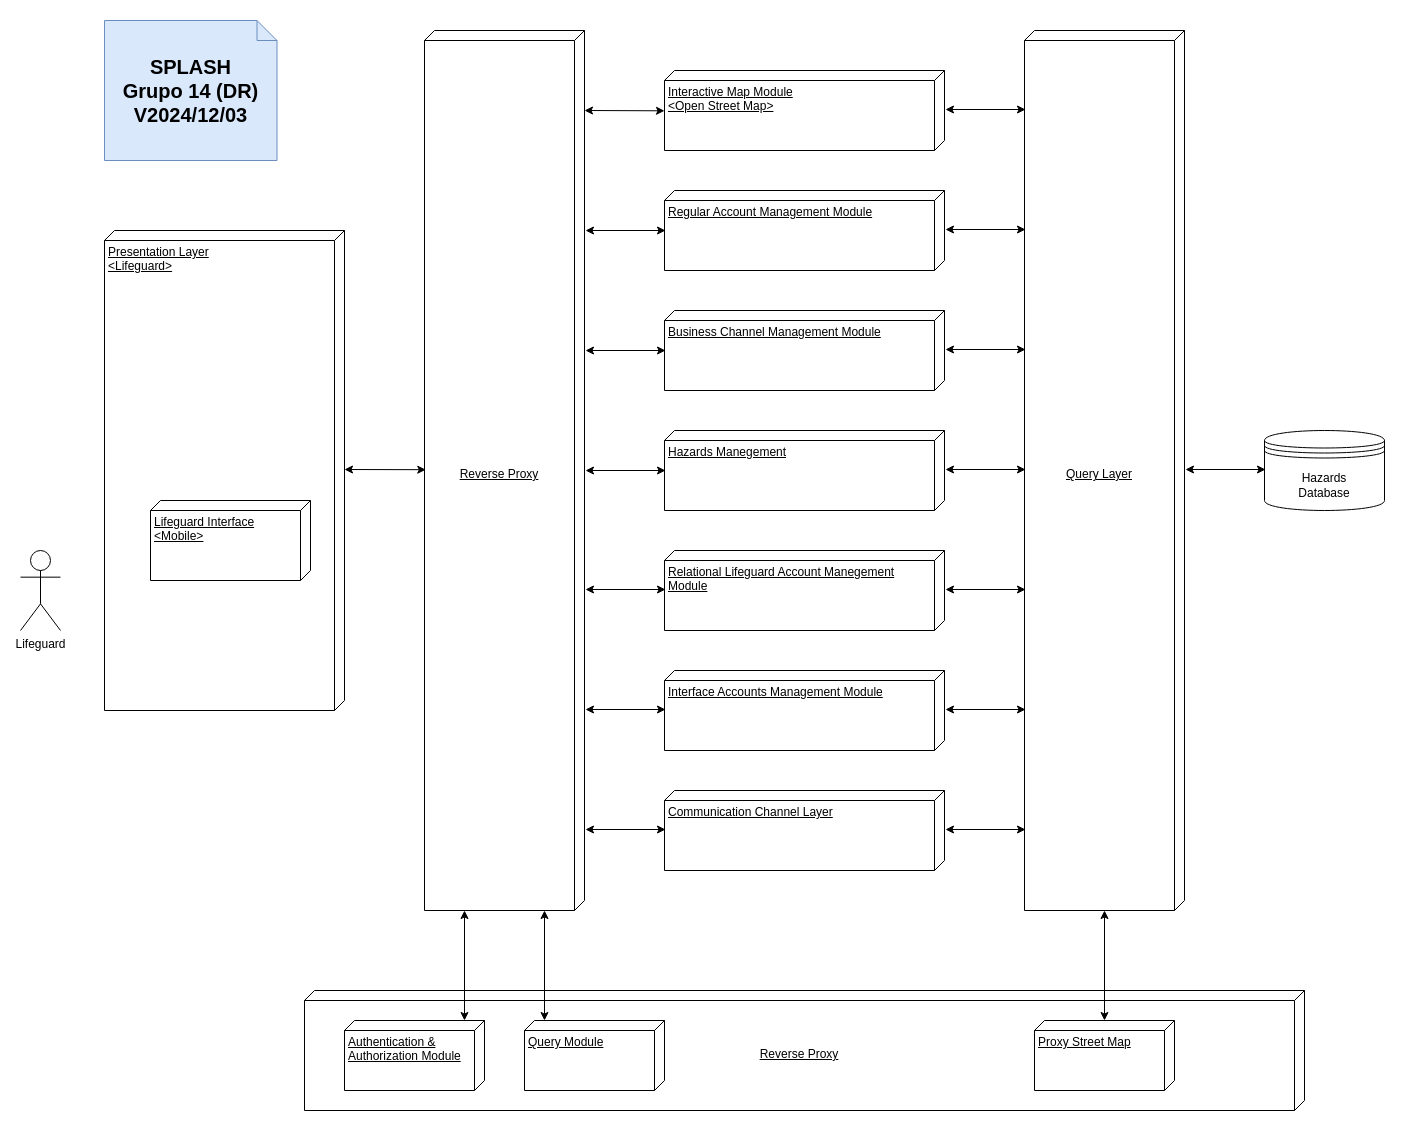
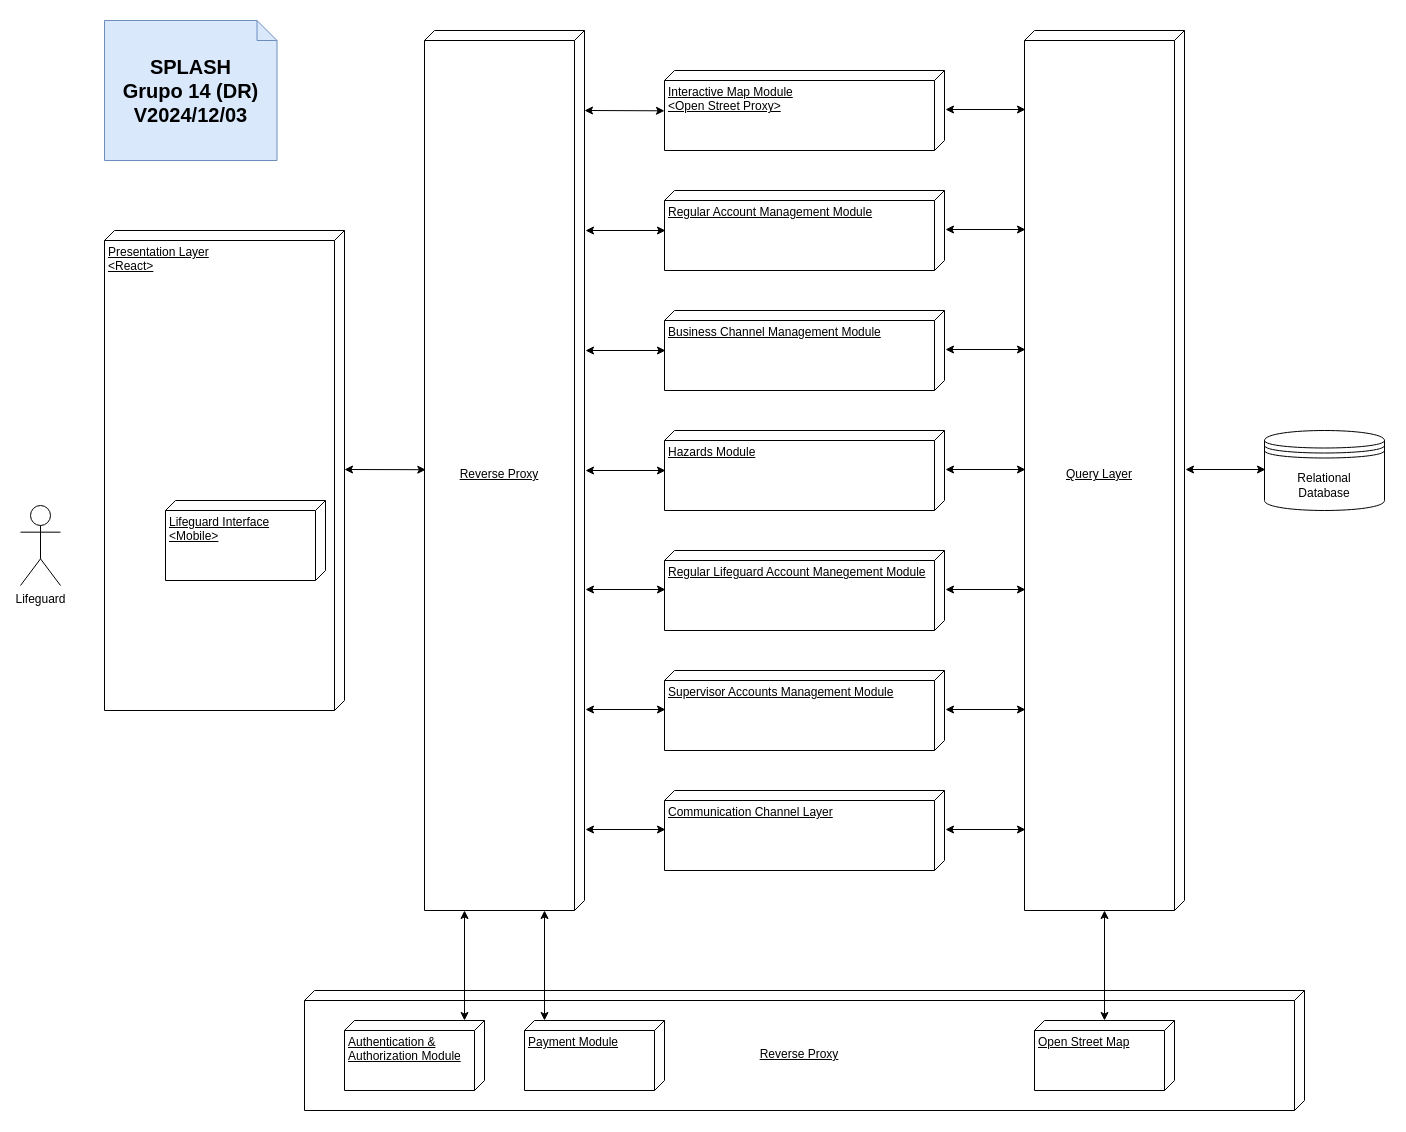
node "Interactive Map Module <Open Street Map>": label "Interactive Map Module <Open Street Map>" -> "Interactive Map Module <Open Street Proxy>"
node "Presentation Layer <Lifeguard>": label "Presentation Layer <Lifeguard>" -> "Presentation Layer <React>"
node "Hazards Manegement": label "Hazards Manegement" -> "Hazards Module"
node "Hazards Database": label "Hazards Database" -> "Relational Database"
node "Lifeguard Interface <Mobile>": moved (231, 541) -> (246, 541)
node "Relational Lifeguard Account Manegement Module": label "Relational Lifeguard Account Manegement Module" -> "Regular Lifeguard Account Manegement Module"
node "Lifeguard": moved (41, 591) -> (41, 546)
node "Interface Accounts Management Module": label "Interface Accounts Management Module" -> "Supervisor Accounts Management Module"
node "Query Module": label "Query Module" -> "Payment Module"
node "Proxy Street Map": label "Proxy Street Map" -> "Open Street Map"
